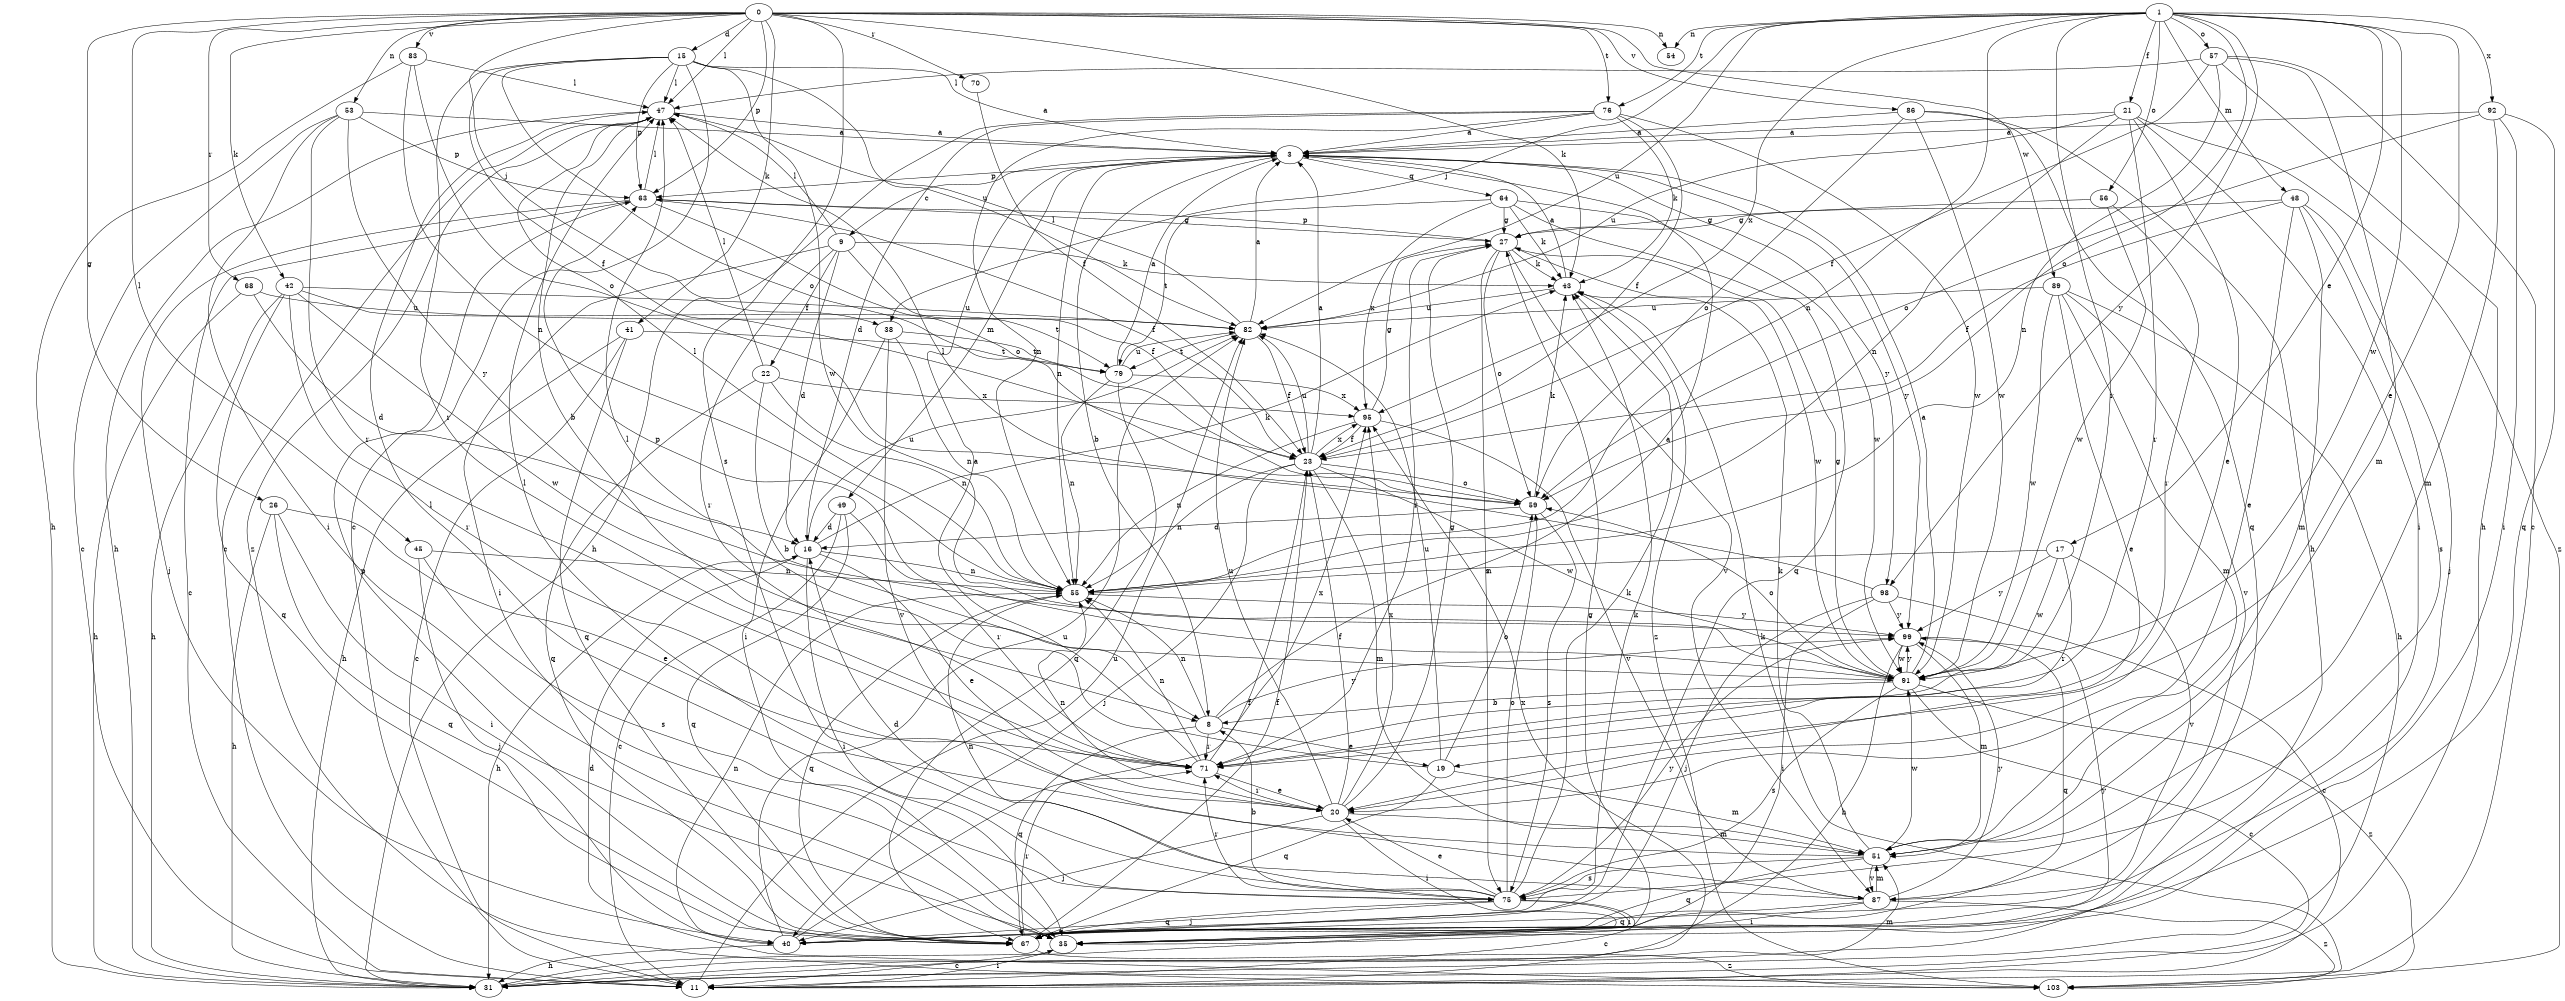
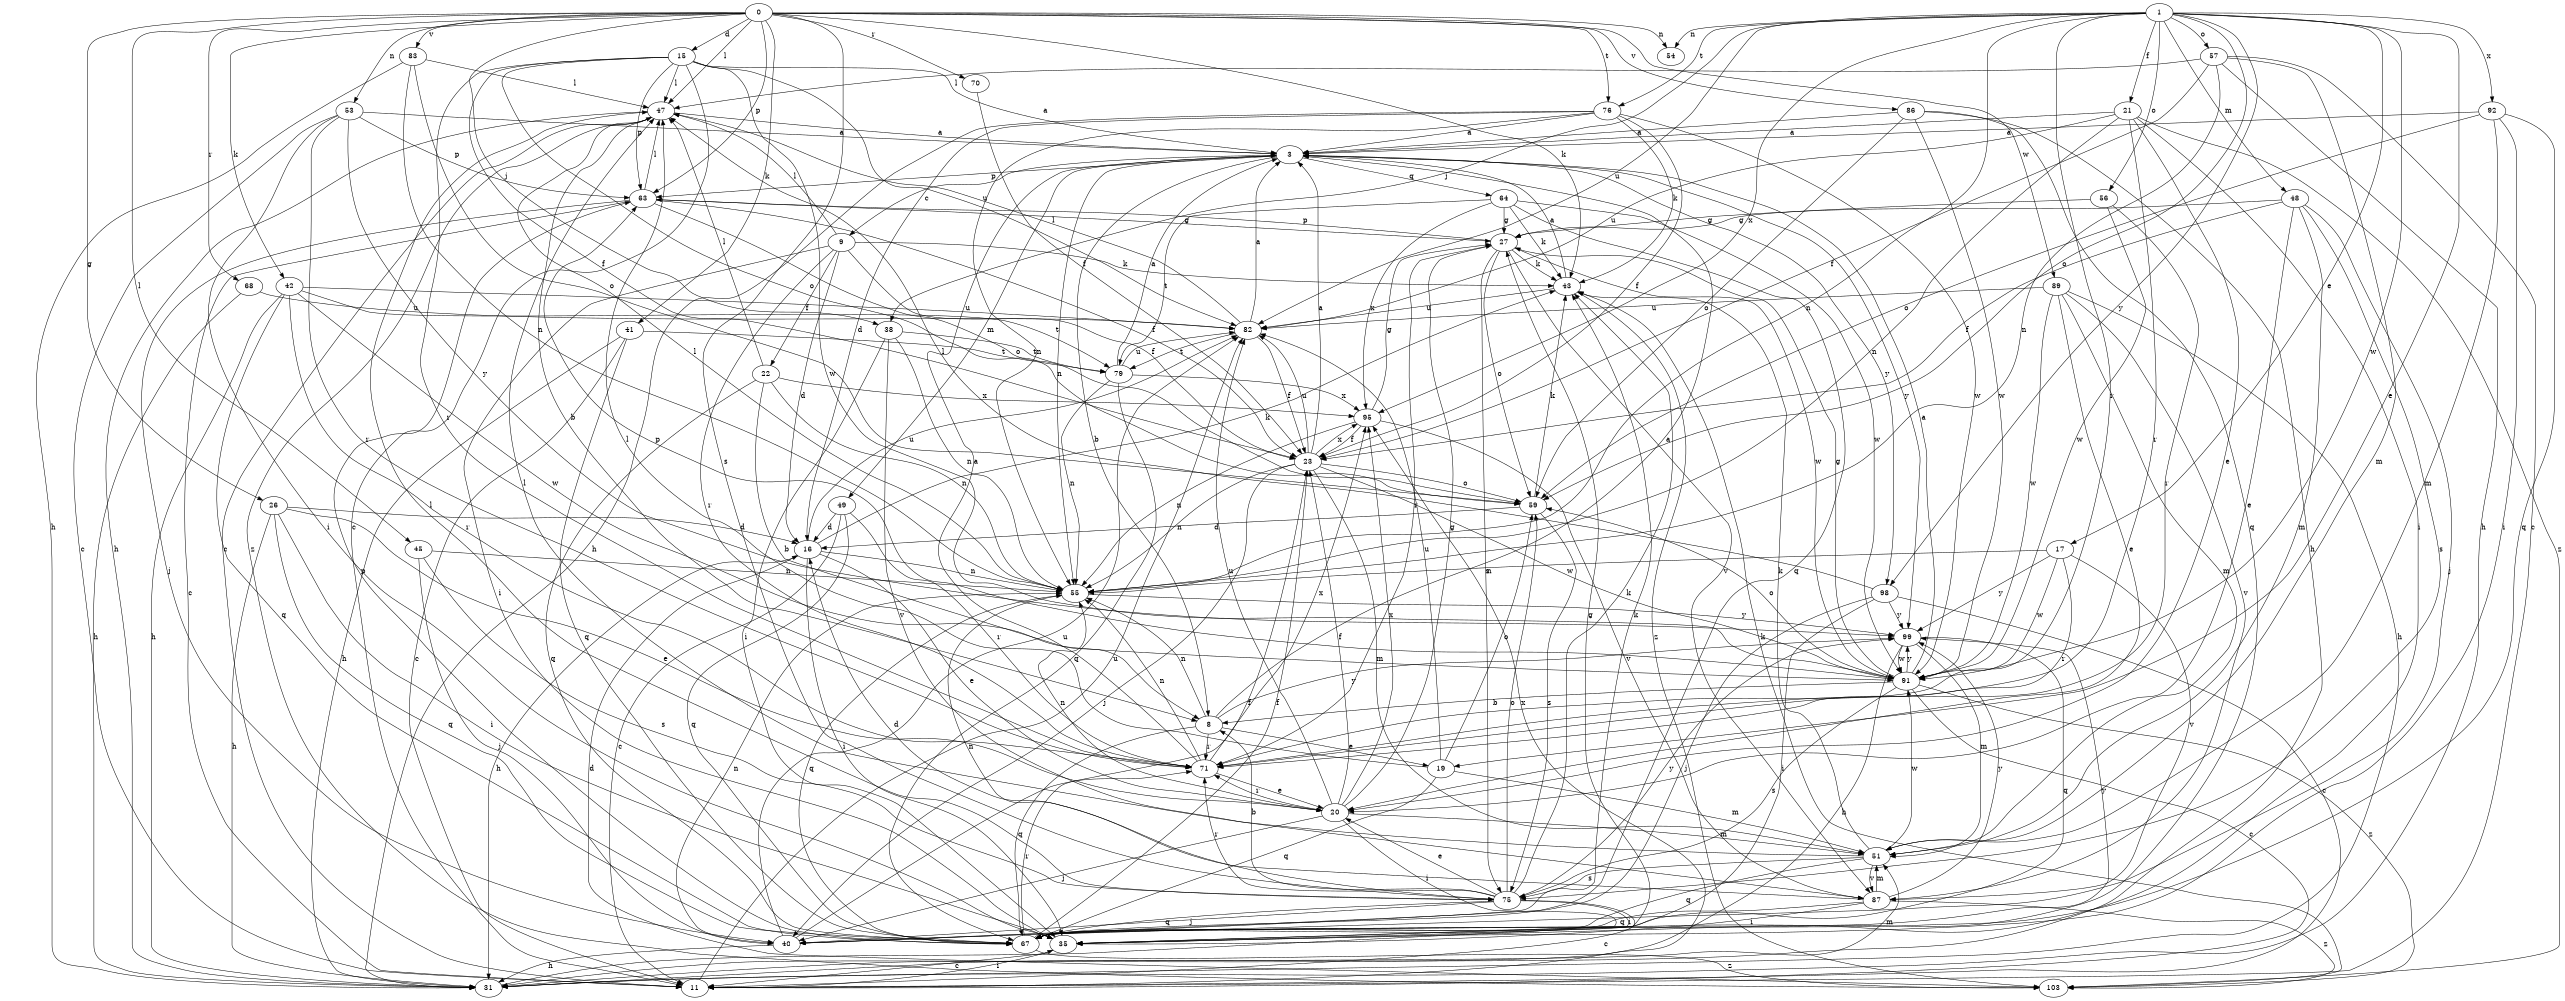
edge "68" -> "16": now "26" -> "16"
